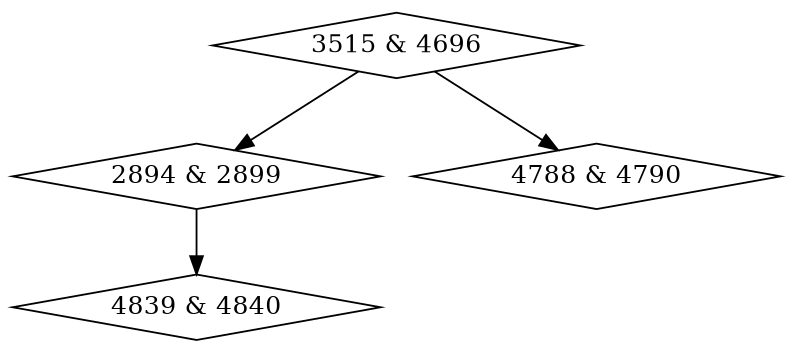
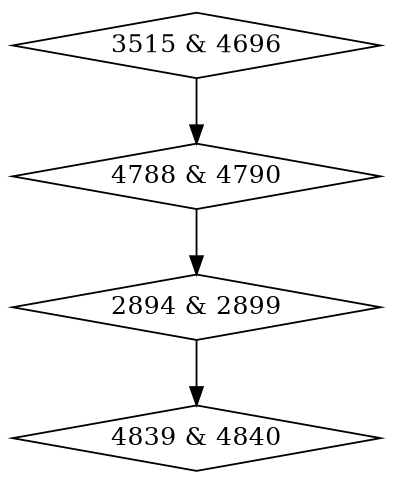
edge "3515 & 4696" -> "2894 & 2899": now "4788 & 4790" -> "2894 & 2899"
